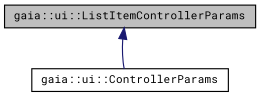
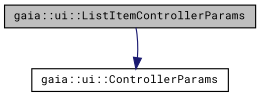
edge "gaia::ui::ControllerParams" -> "gaia::ui::ListItemControllerParams": reversed
